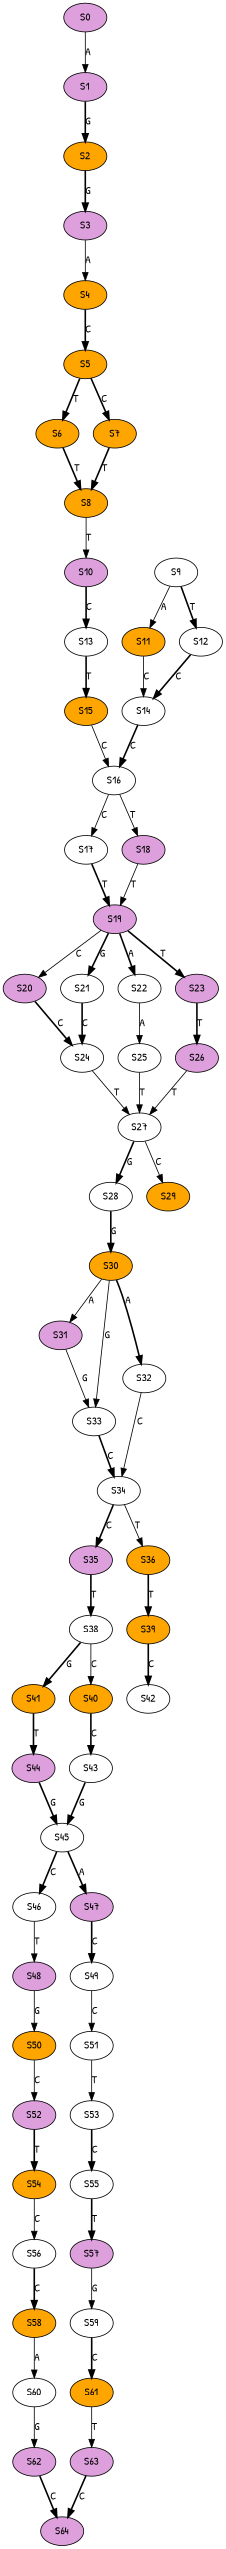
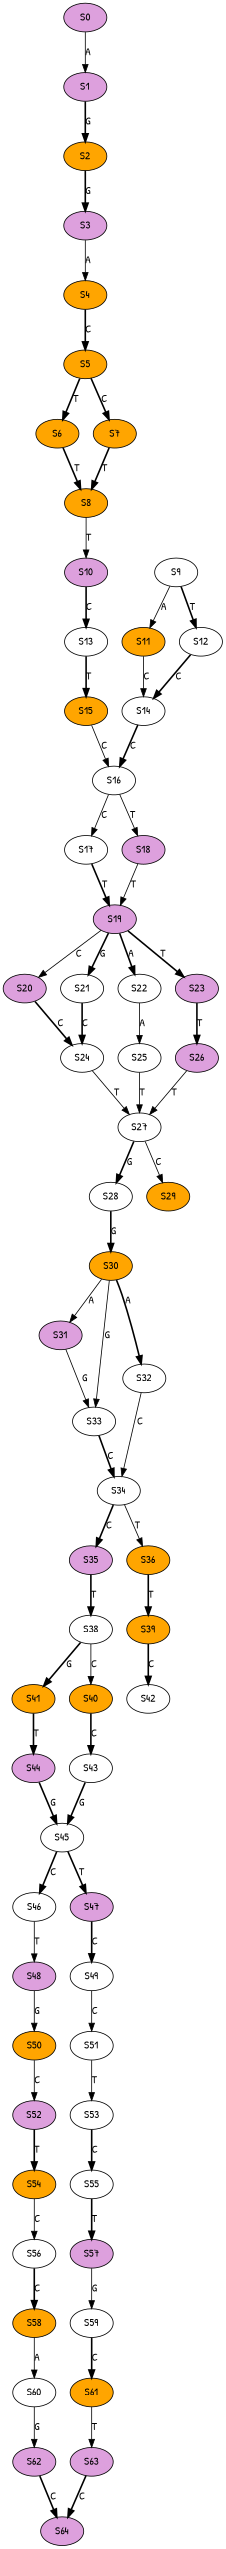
edge "S45" -> "S47": label "A" -> "T"
